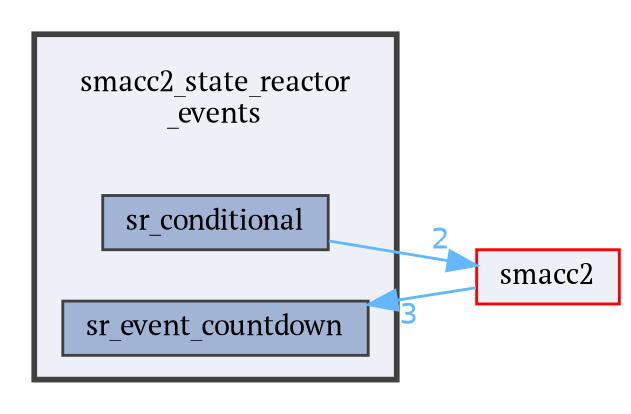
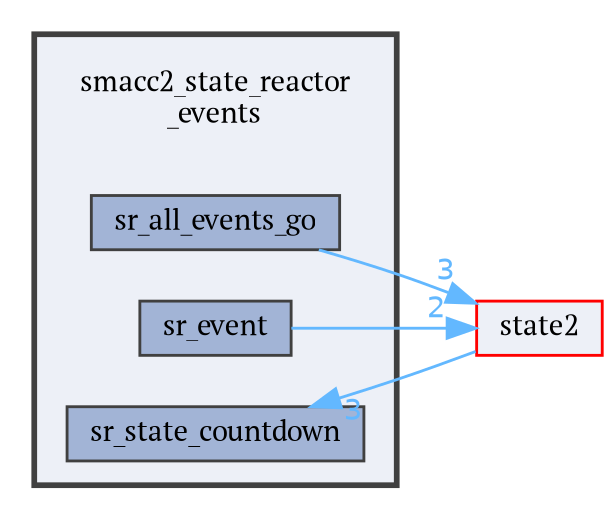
node "sr_conditional": label "sr_conditional" -> "sr_event"
node "sr_all_events_go": added
node "smacc2": label "smacc2" -> "state2"
node "sr_event_countdown": label "sr_event_countdown" -> "sr_state_countdown"
